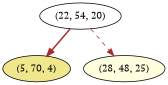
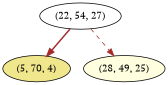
node "(22, 54, 20)": label "(22, 54, 20)" -> "(22, 54, 27)"
node "(28, 48, 25)": label "(28, 48, 25)" -> "(28, 49, 25)"
